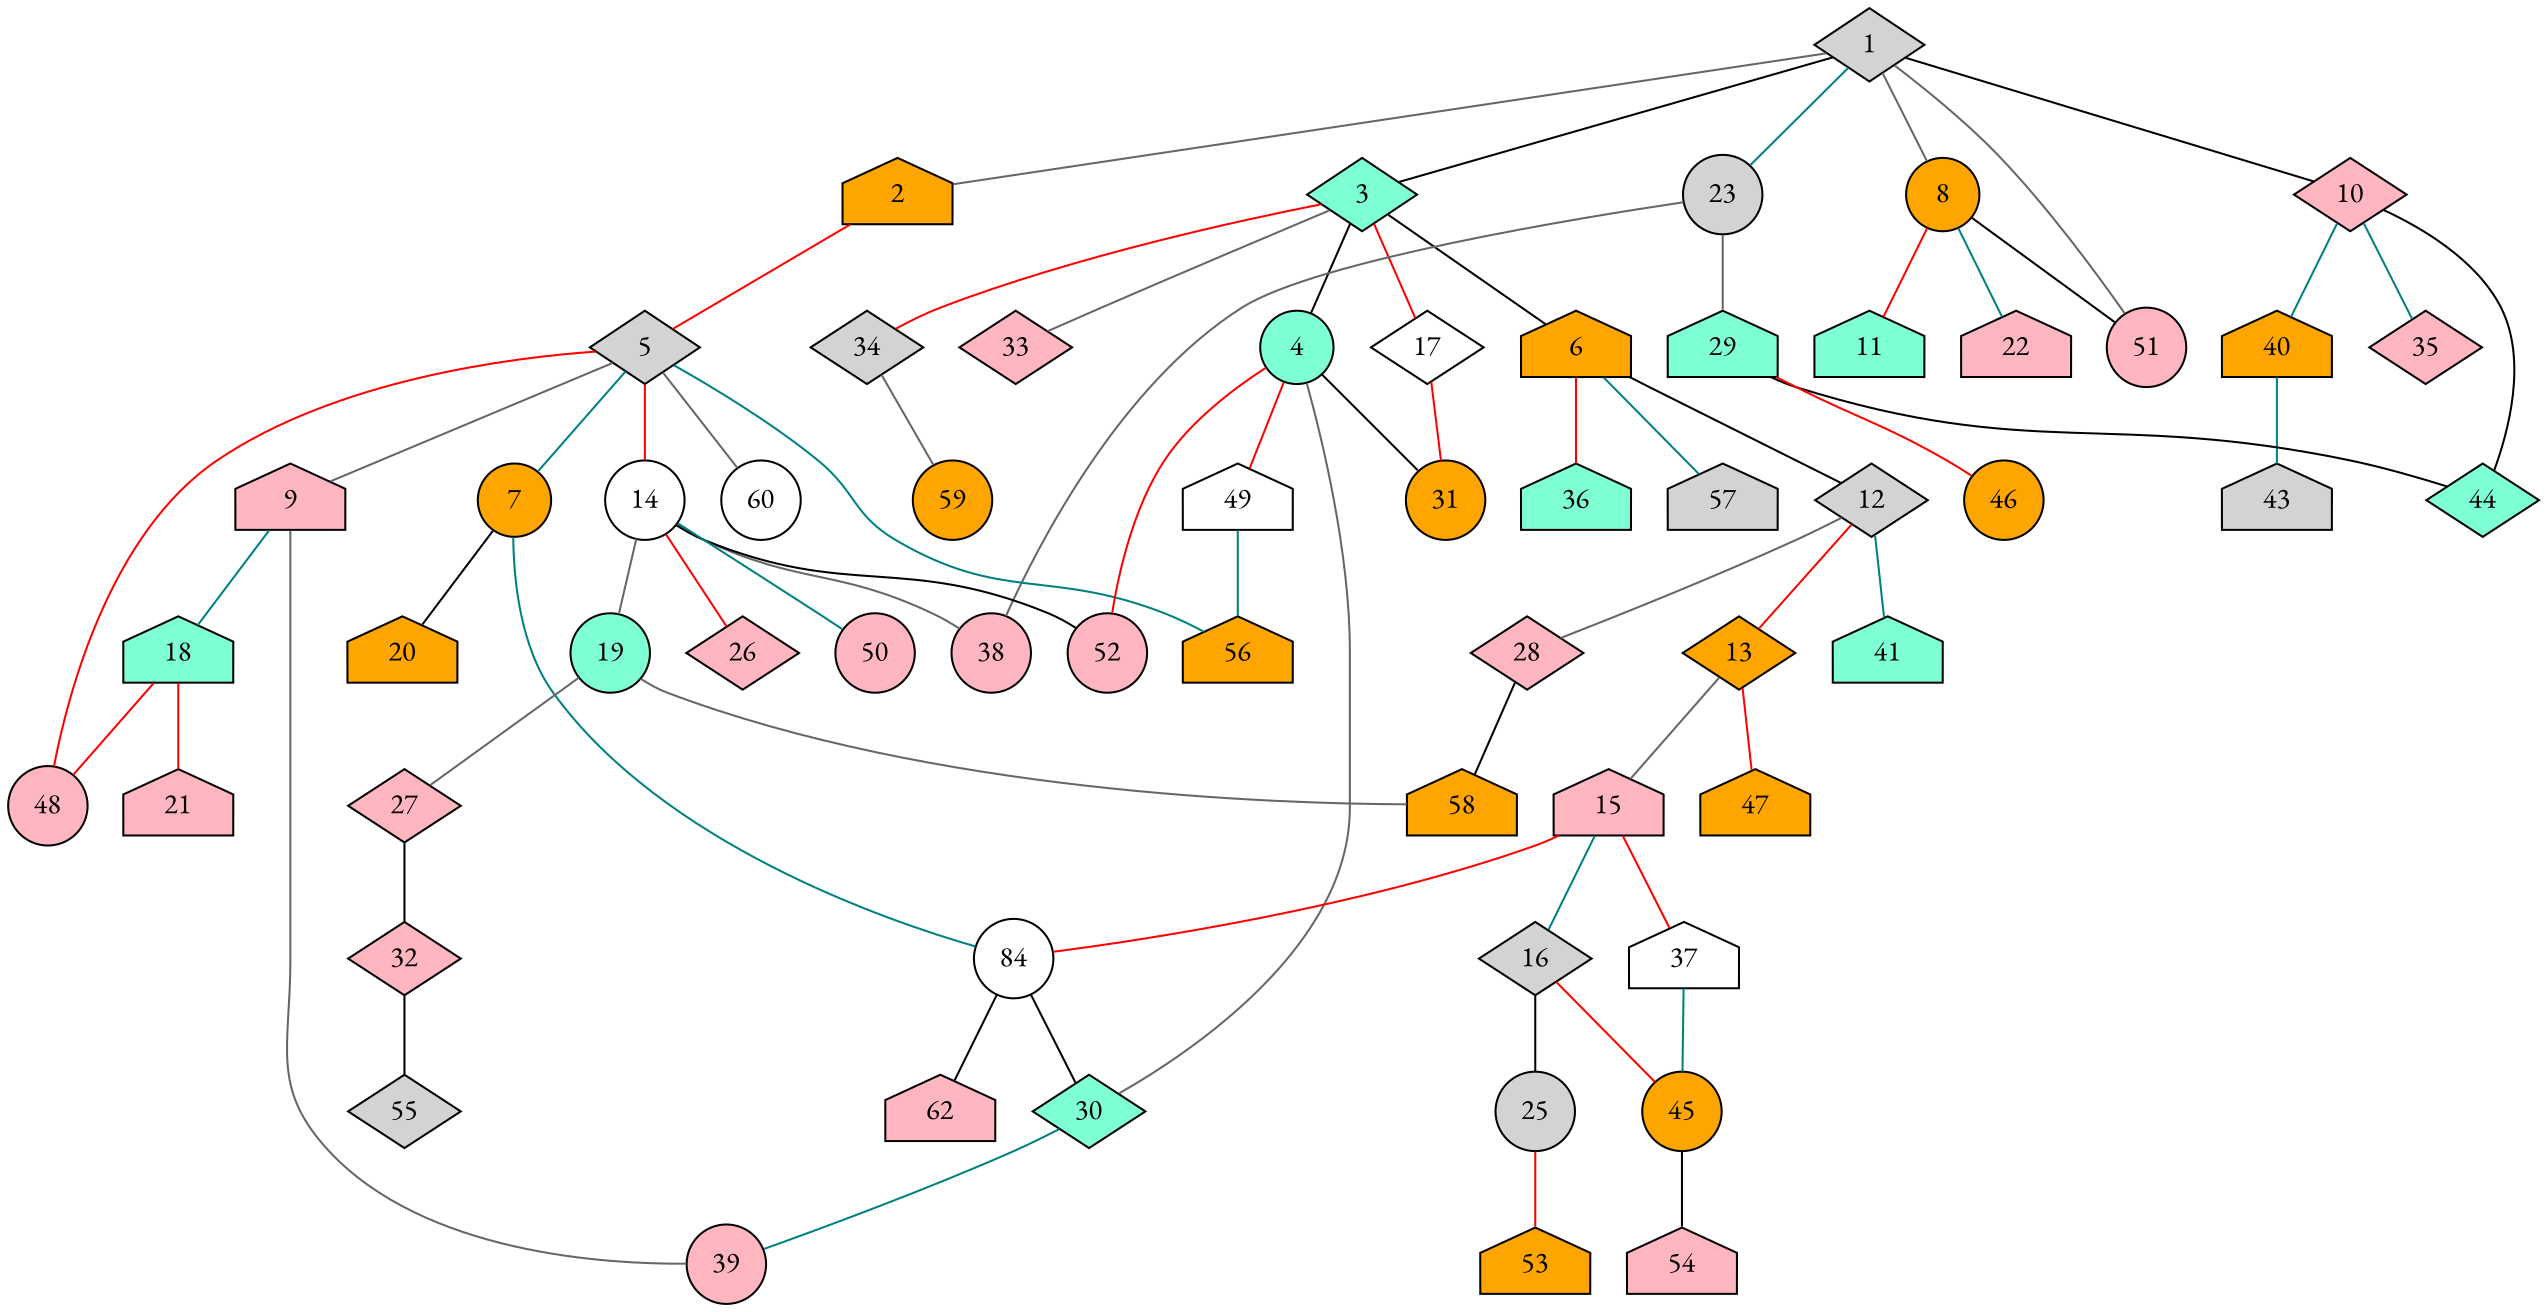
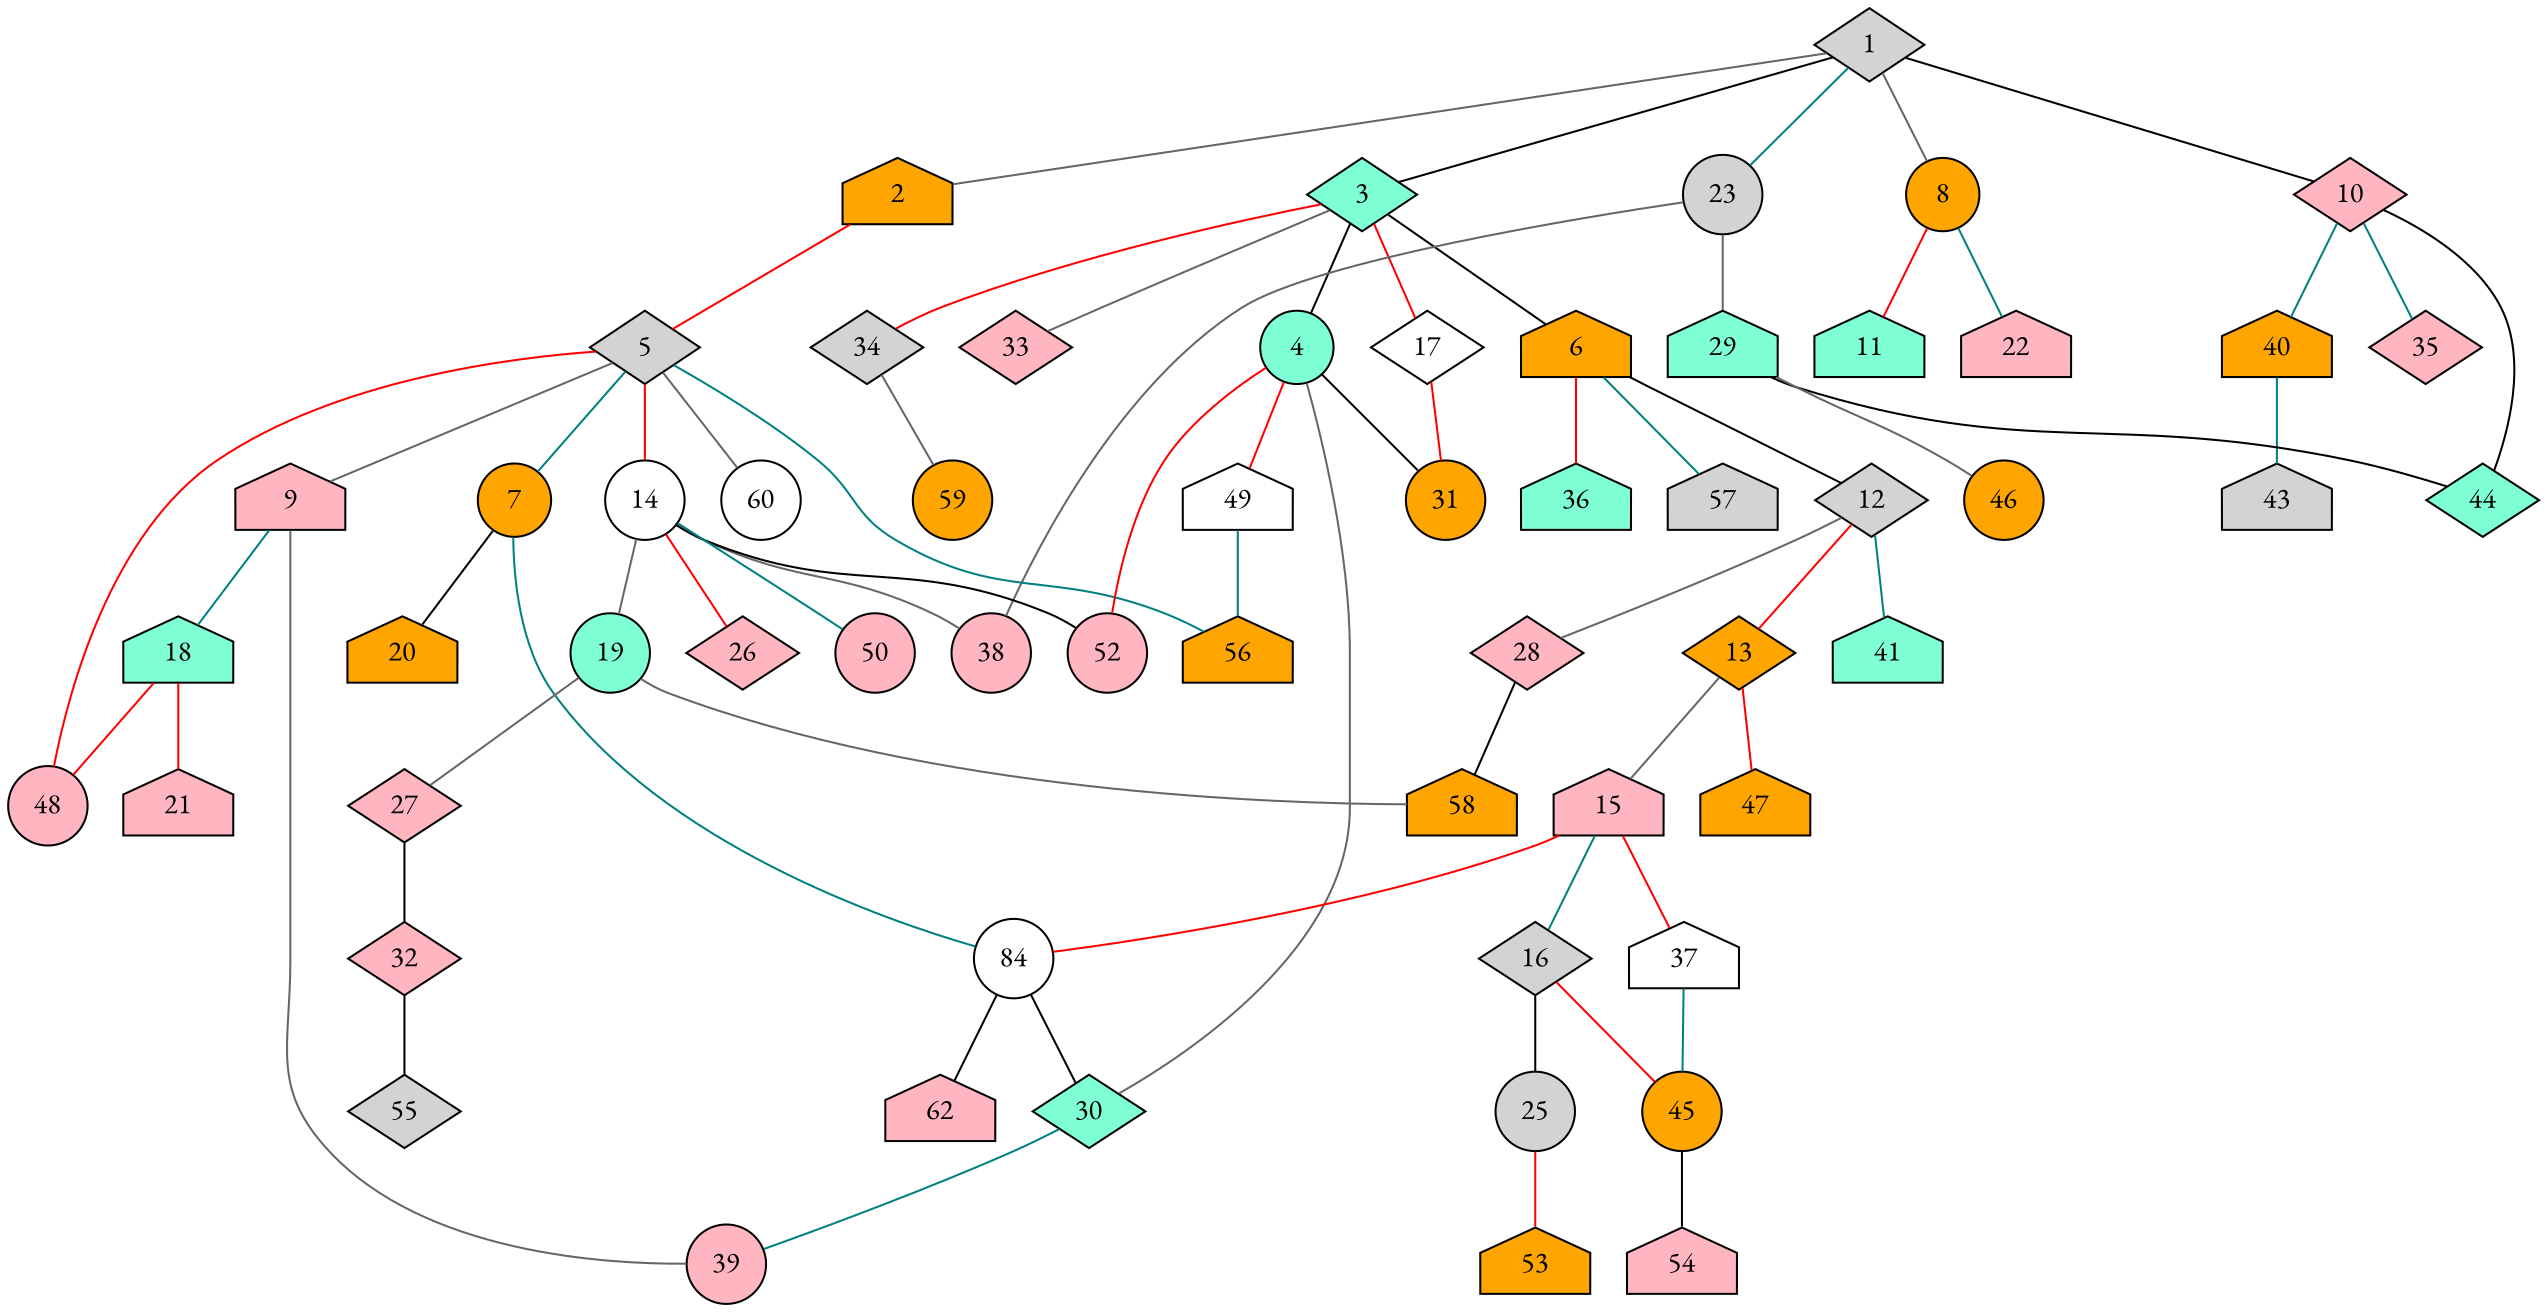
node "51": removed
edge "29" -- "46": color red -> gray40
